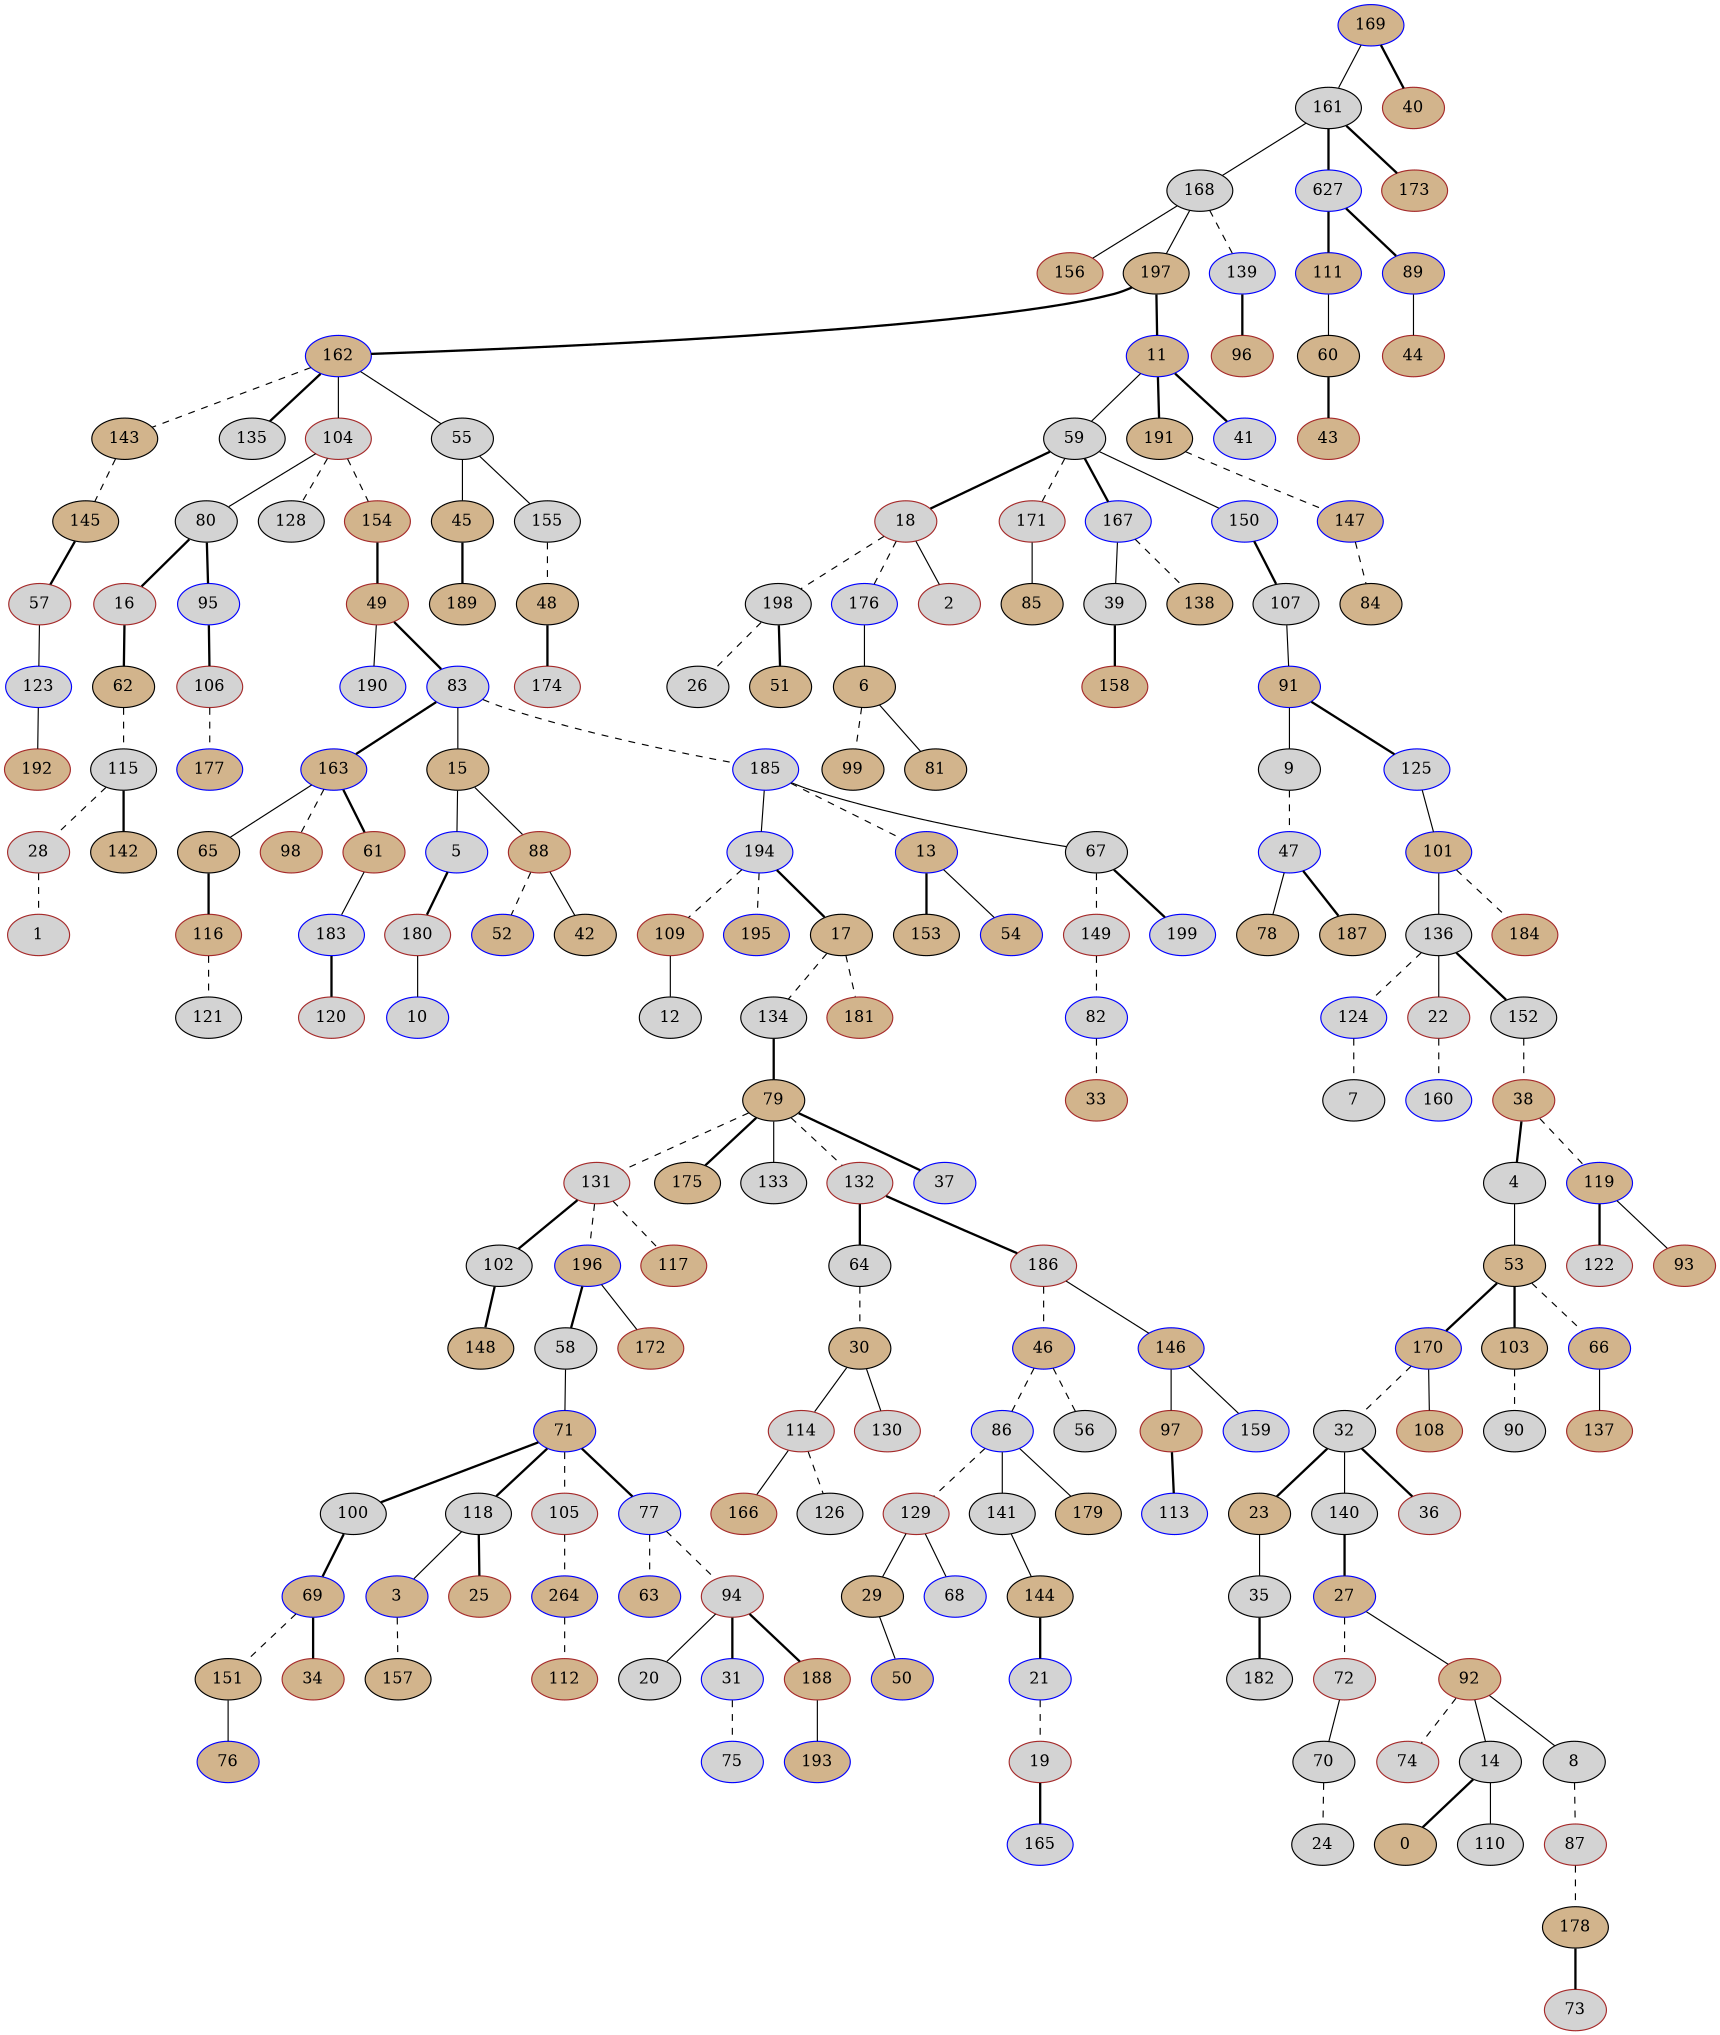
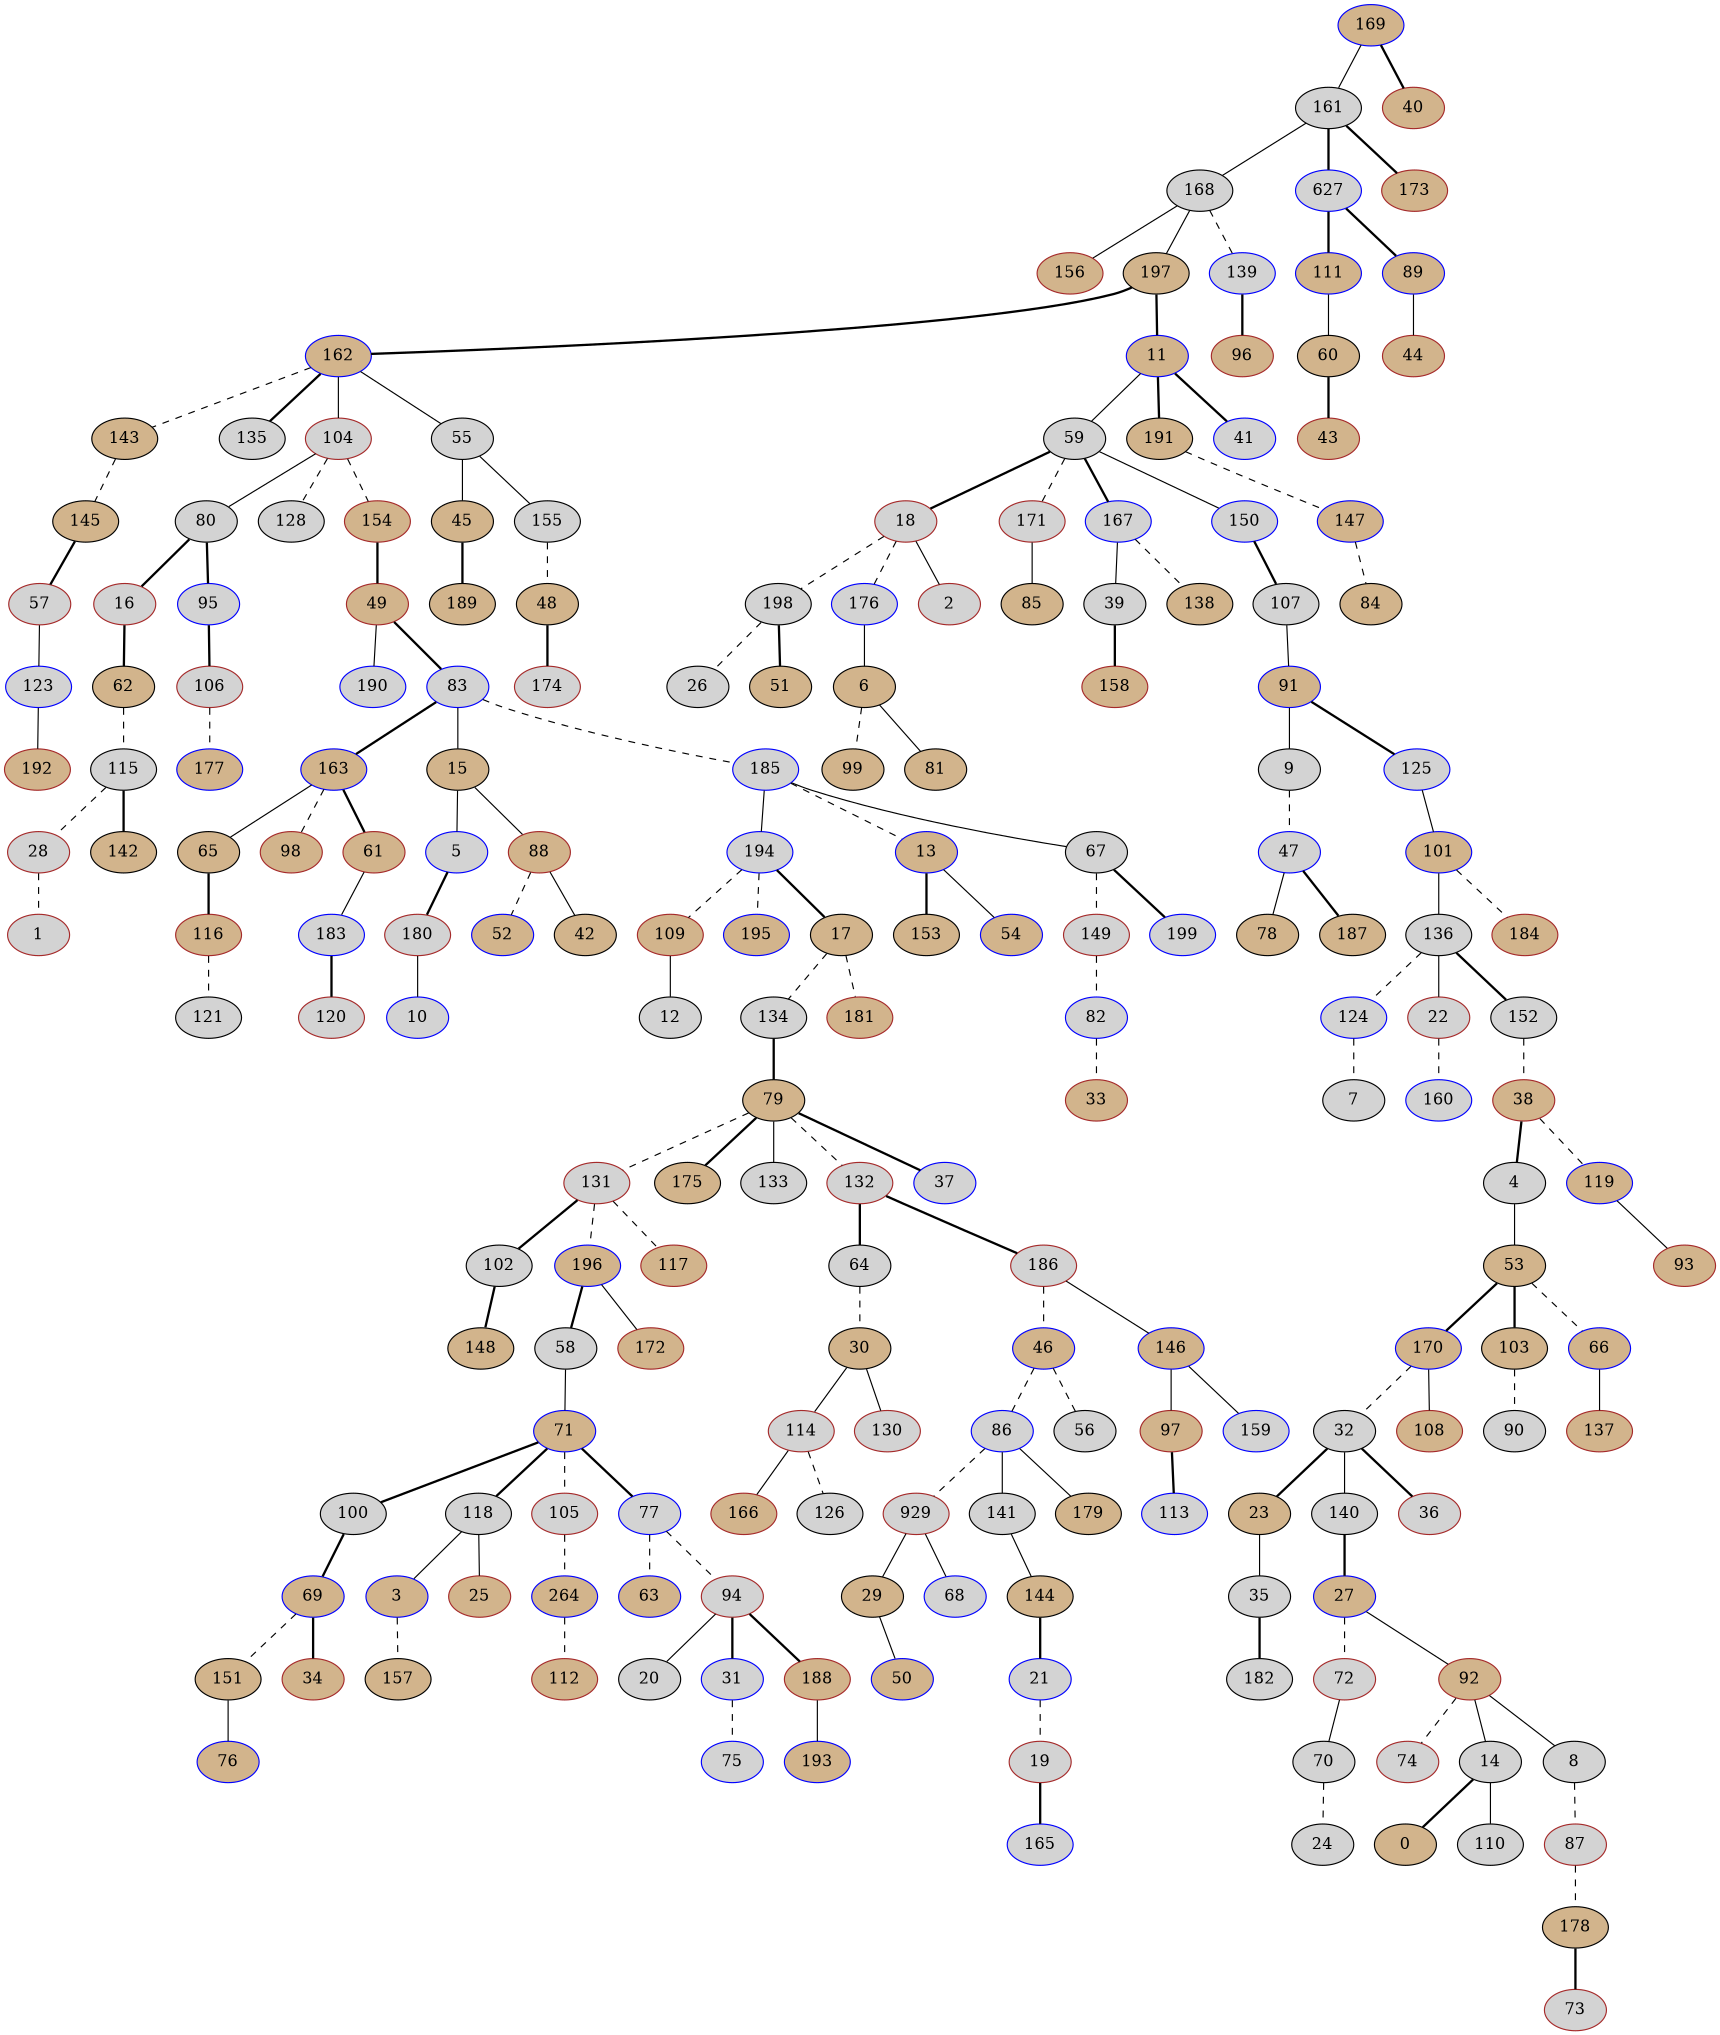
node "122": removed
node "129": label "129" -> "929"
edge "118" -- "25": style bold -> solid
